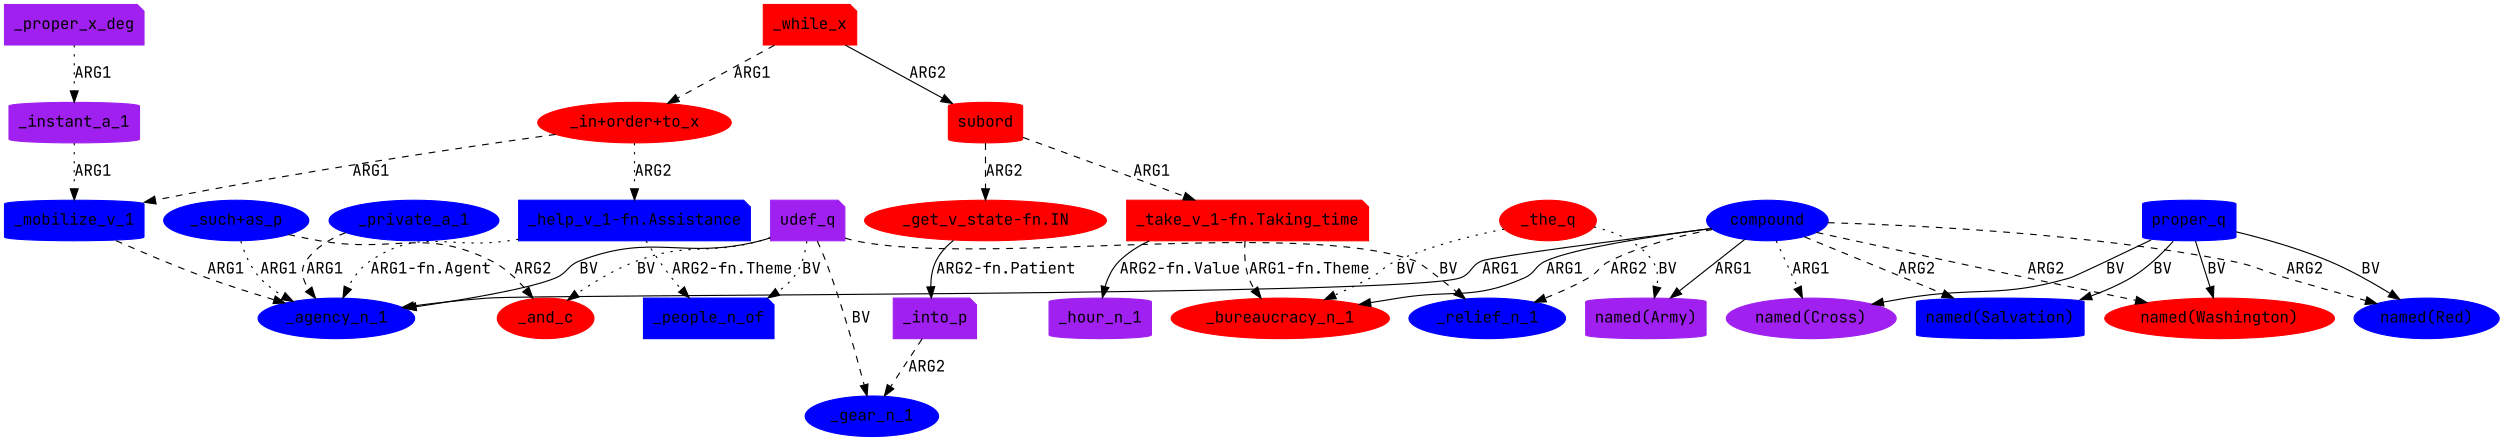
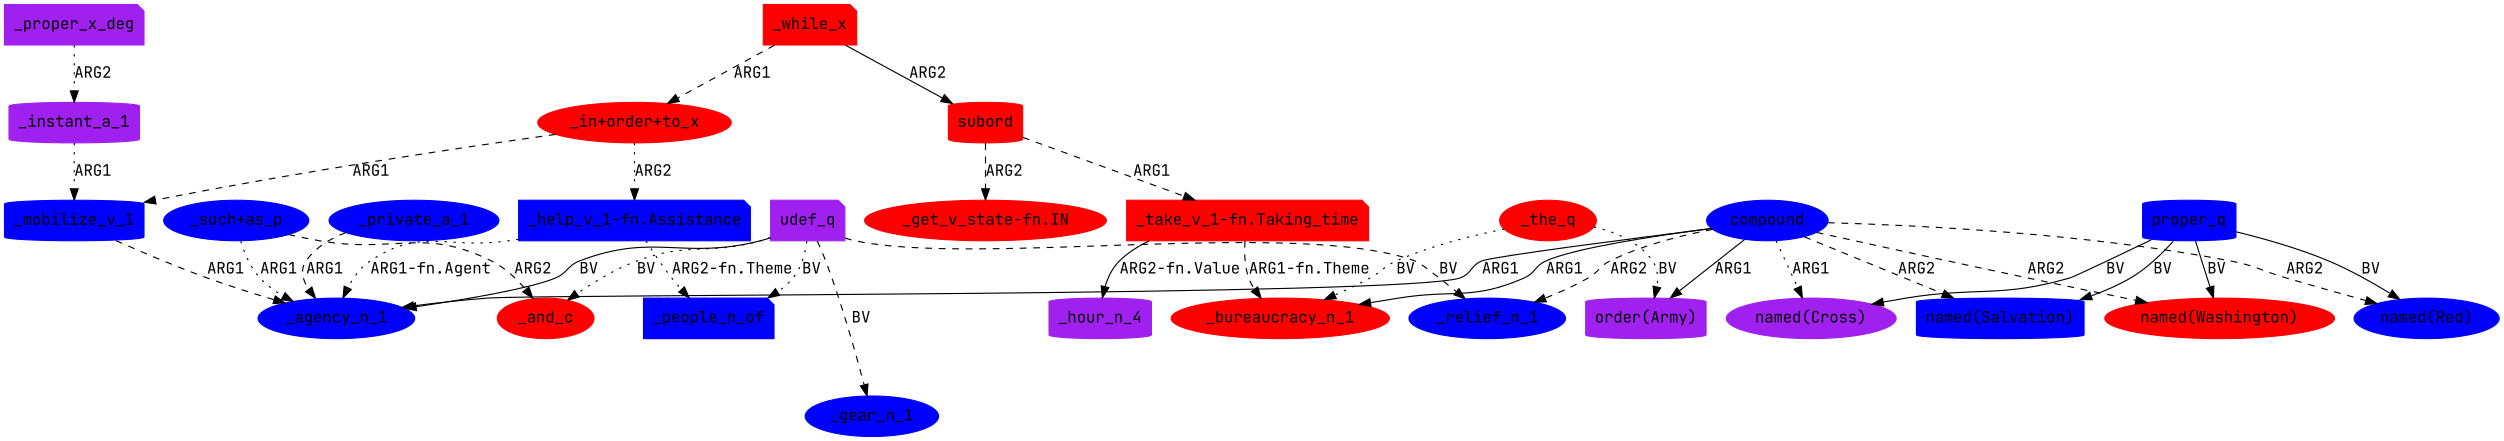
edge "_proper_x_deg" -> "_instant_a_1": label "ARG1" -> "ARG2"
node "_into_p": removed
node "_hour_n_1": label "_hour_n_1" -> "_hour_n_4"
node "named(Army)": label "named(Army)" -> "order(Army)"
